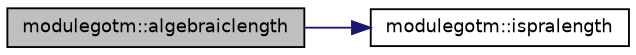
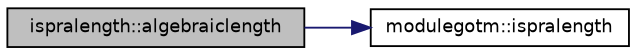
node "modulegotm::algebraiclength": label "modulegotm::algebraiclength" -> "ispralength::algebraiclength"
